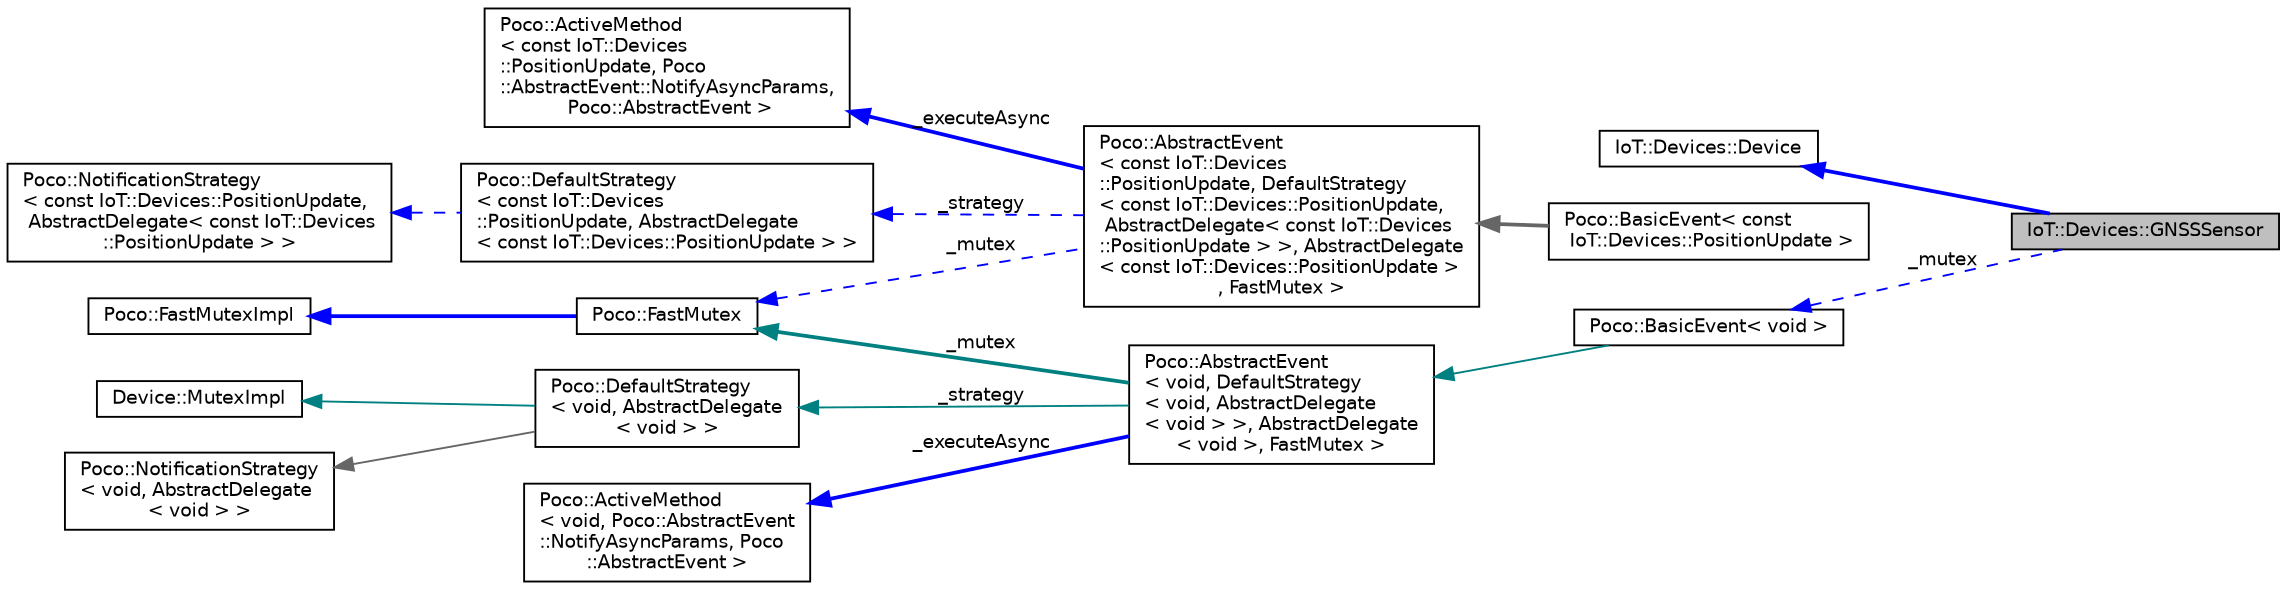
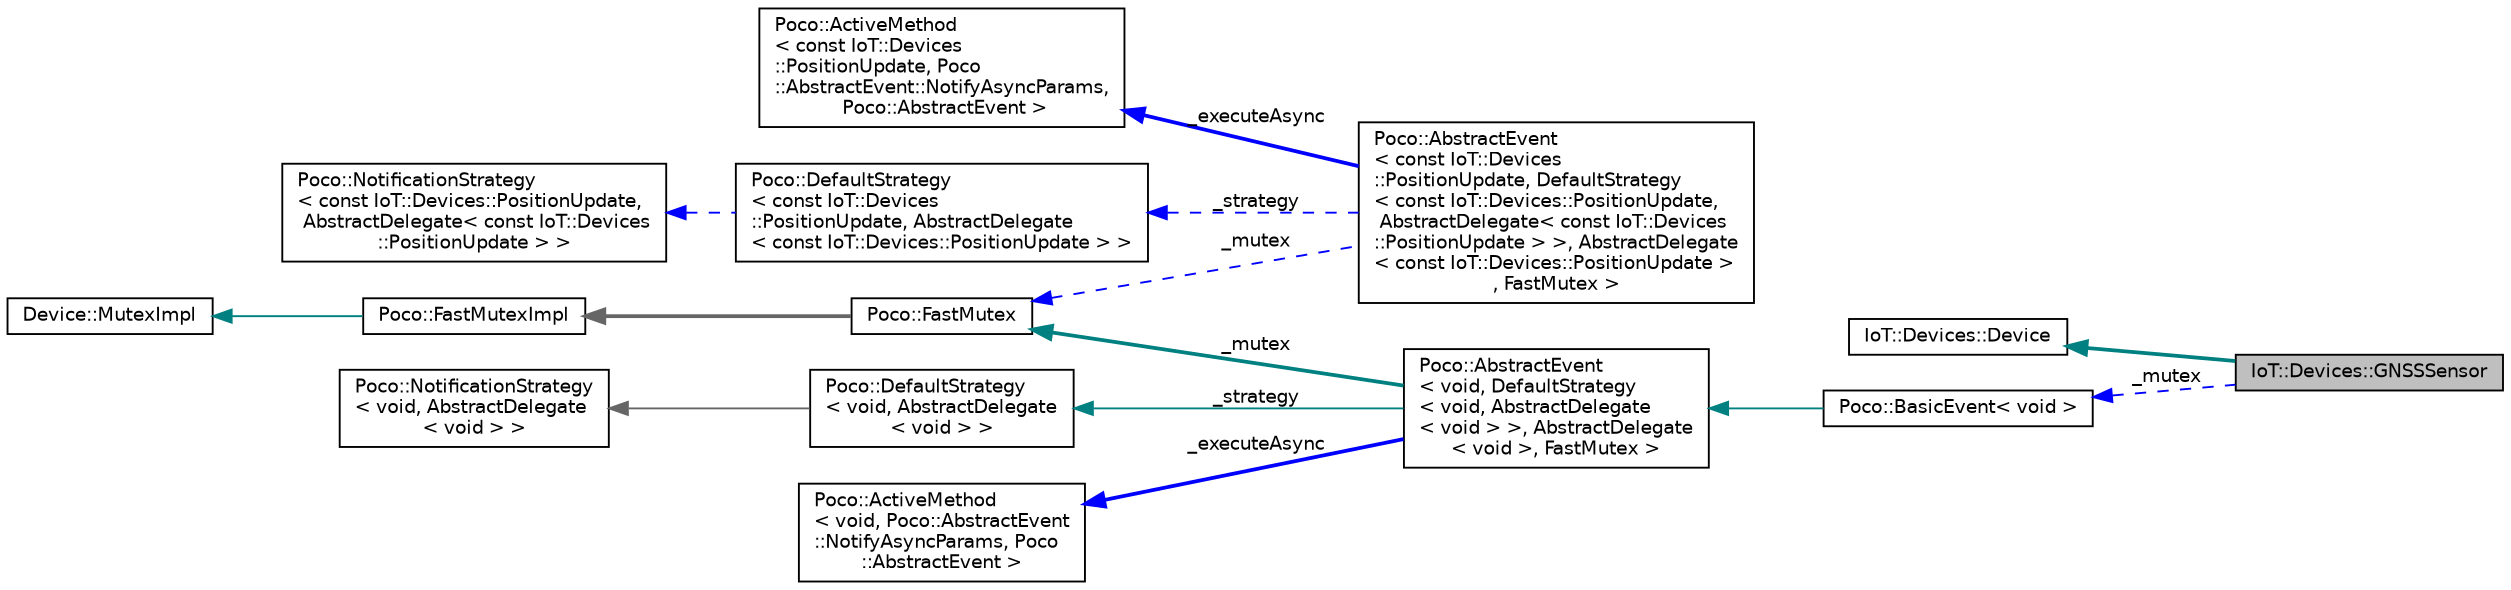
edge "IoT::Devices::GNSSSensor" -> "IoT::Devices::Device": color blue -> teal
node "Poco::BasicEvent< const IoT::Devices::PositionUpdate >": removed
edge "Poco::FastMutex" -> "Poco::FastMutexImpl": color blue -> gray40
edge "Poco::DefaultStrategy < void, AbstractDelegate < void > >" -> "Device::MutexImpl": now "Poco::FastMutexImpl" -> "Device::MutexImpl"
